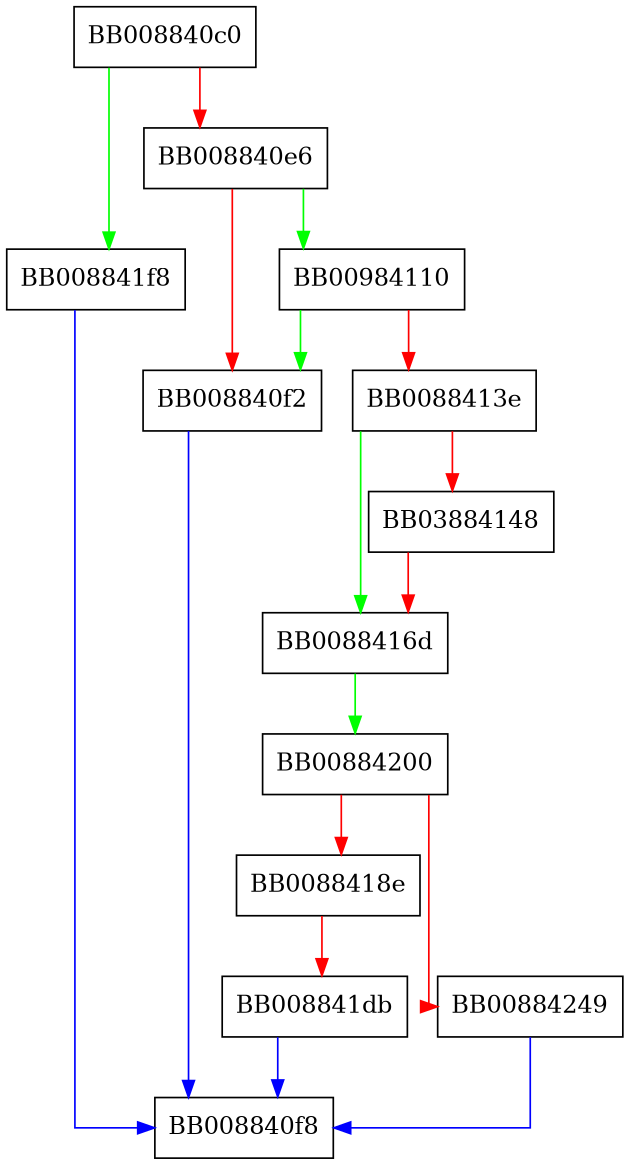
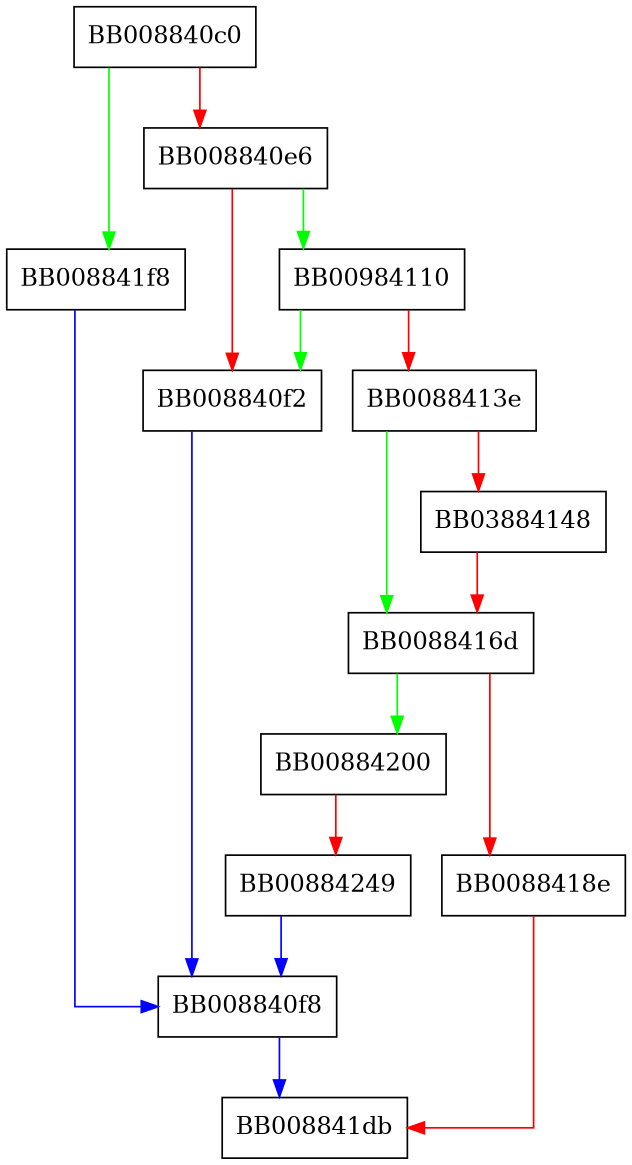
edge "BB00884200" -> "BB0088418e": now "BB0088416d" -> "BB0088418e"
edge "BB008841db" -> "BB008840f8": reversed
